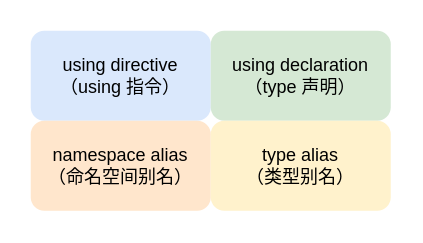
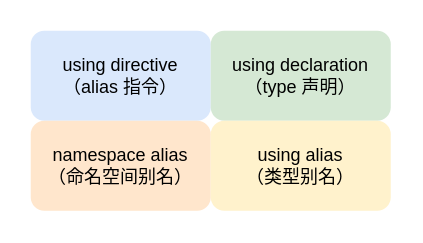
node "using directive （using 指令）": label "using directive （using 指令）" -> "using directive （alias 指令）"
node "type alias （类型别名）": label "type alias （类型别名）" -> "using alias （类型别名）"
